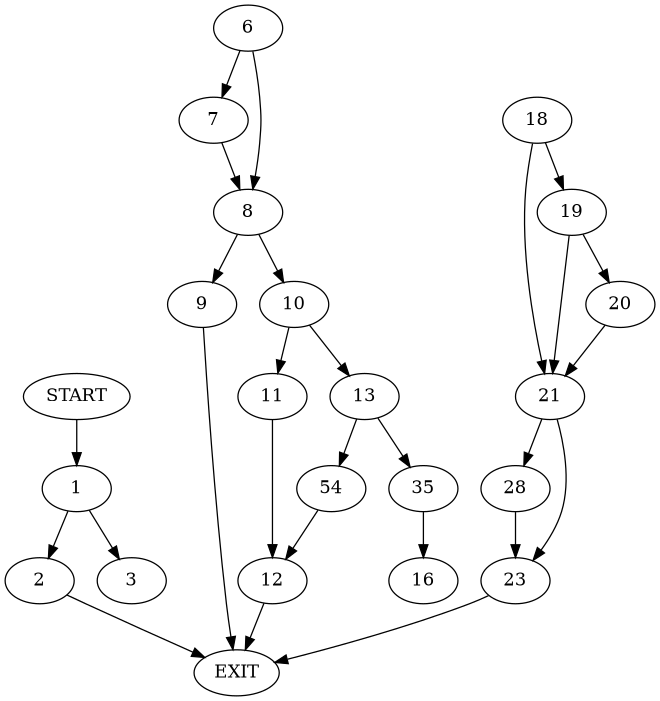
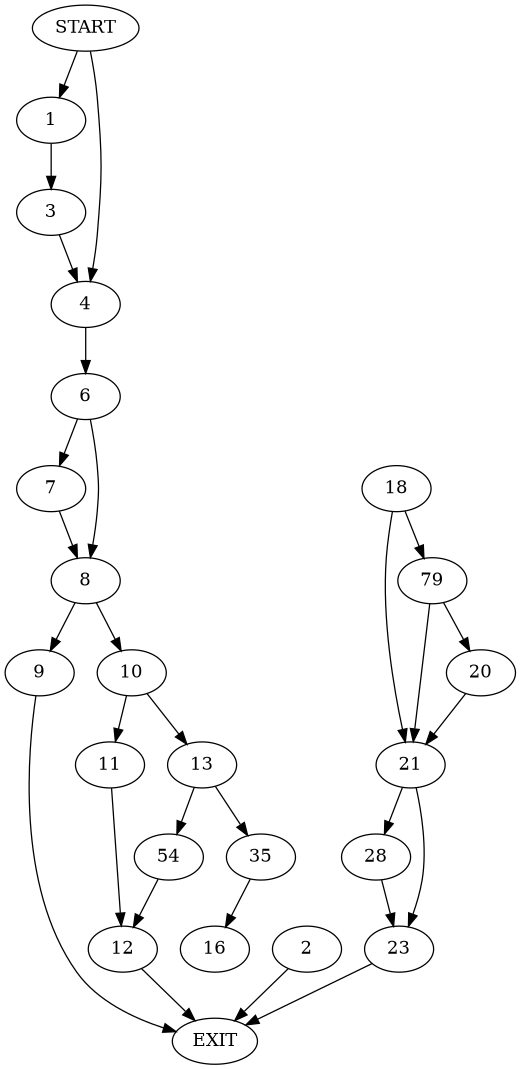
node "19": label "19" -> "79"
node "4": added
edge "1" -> "2": removed
